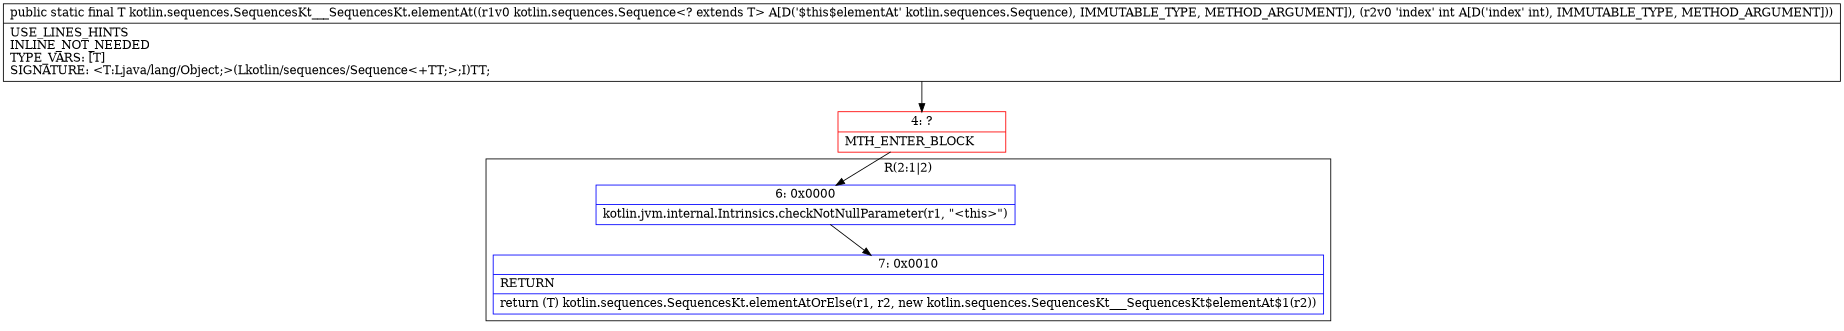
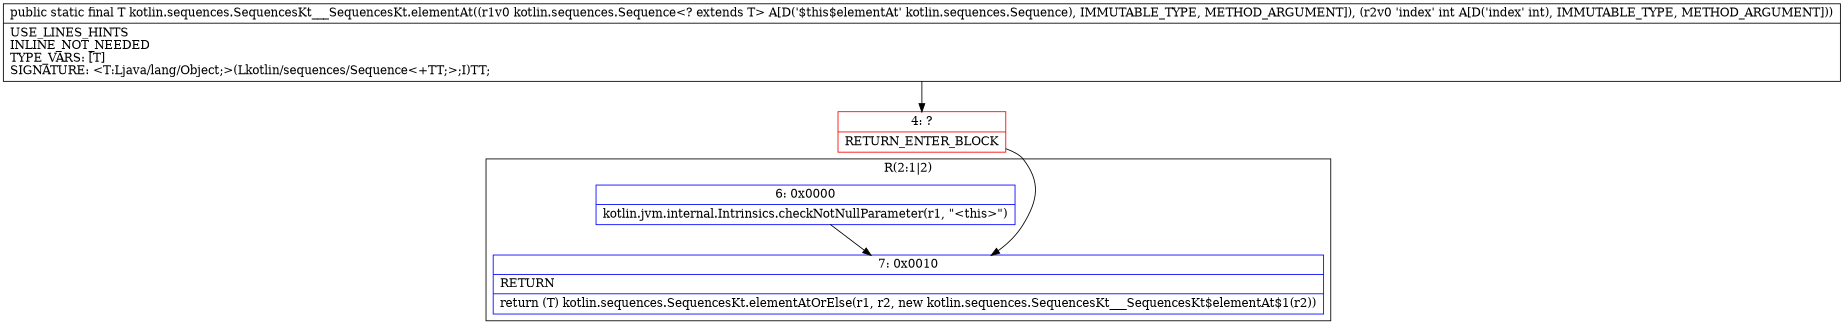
node "4: ?": text "MTH_ENTER_BLOCK" -> "RETURN_ENTER_BLOCK"
edge "4: ?" -> "6: 0x0000": now "4: ?" -> "7: 0x0010"
